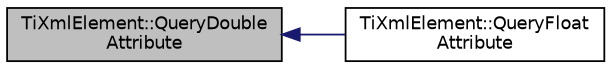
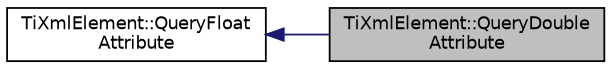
edge "TiXmlElement::QueryFloat Attribute" -> "TiXmlElement::QueryDouble Attribute": reversed
